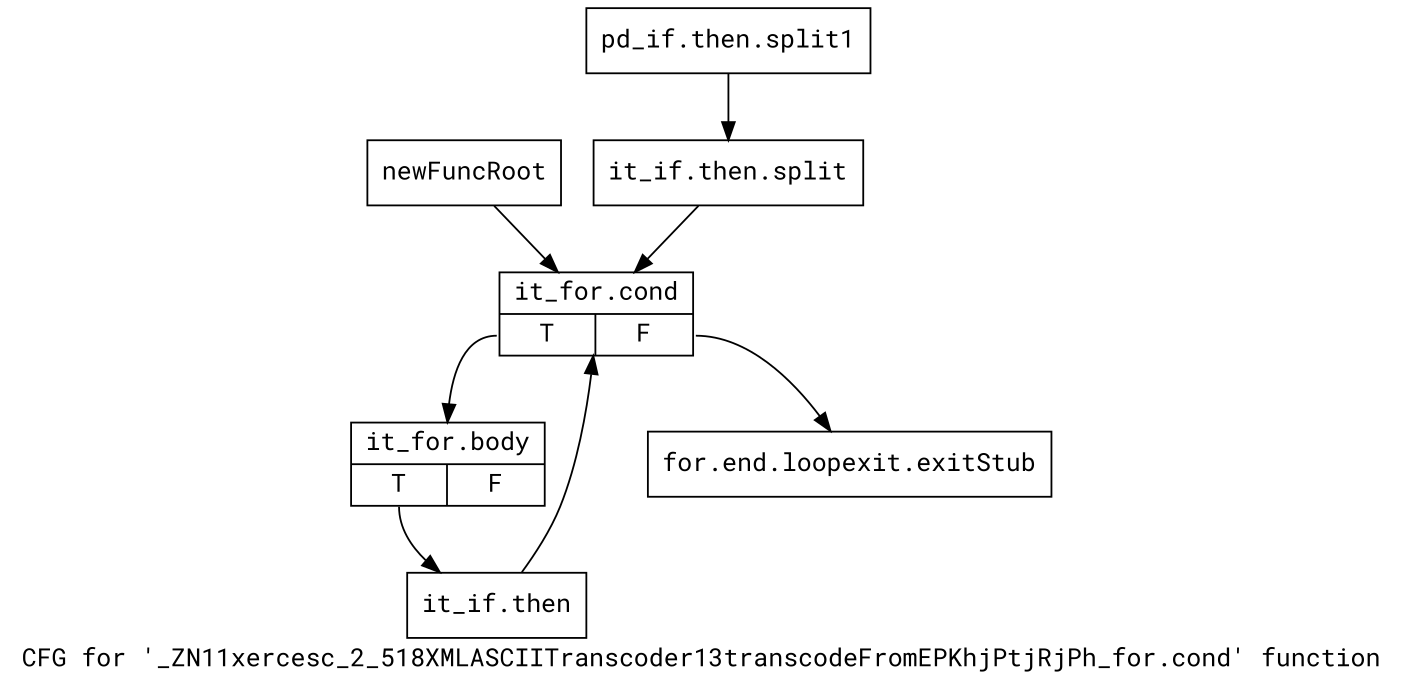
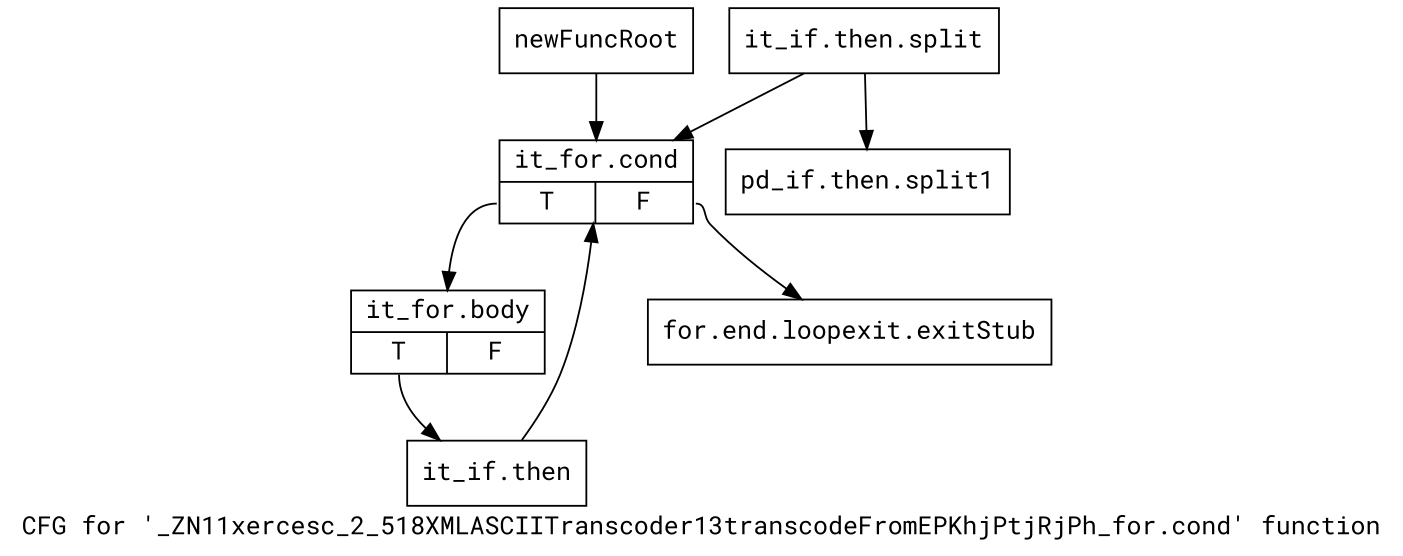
edge "pd_if.then.split1" -> "it_if.then.split": reversed
